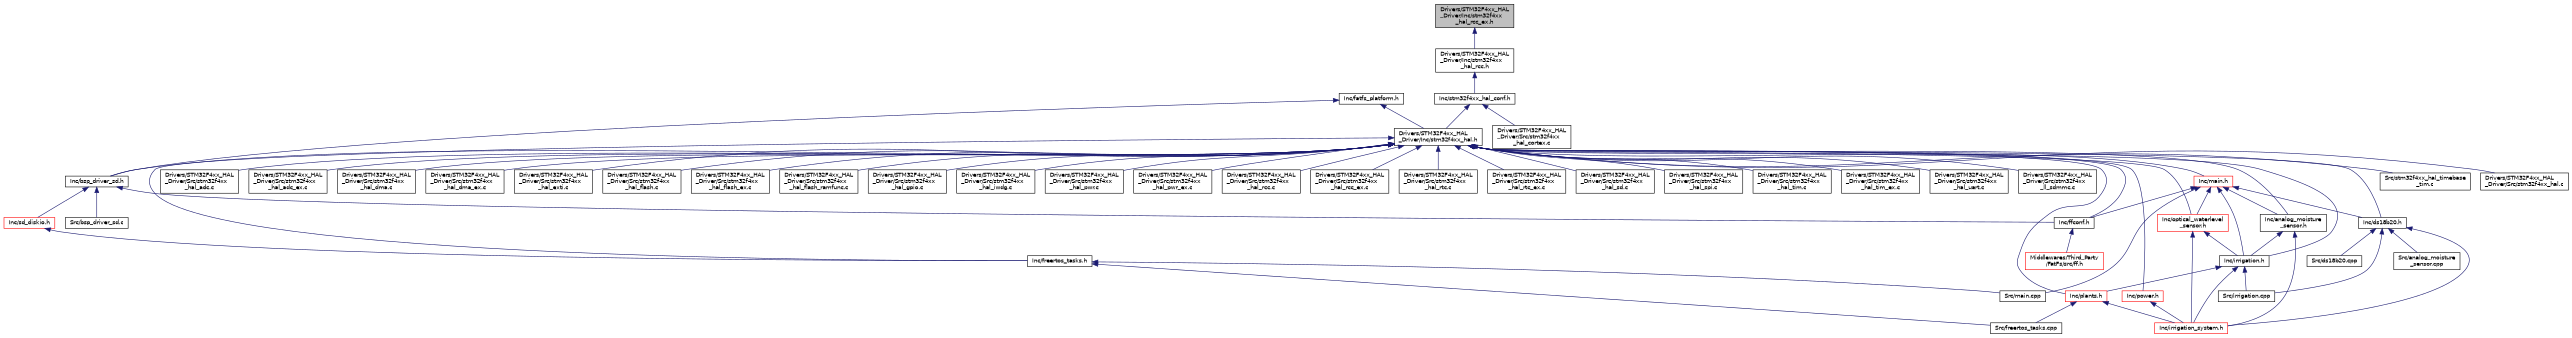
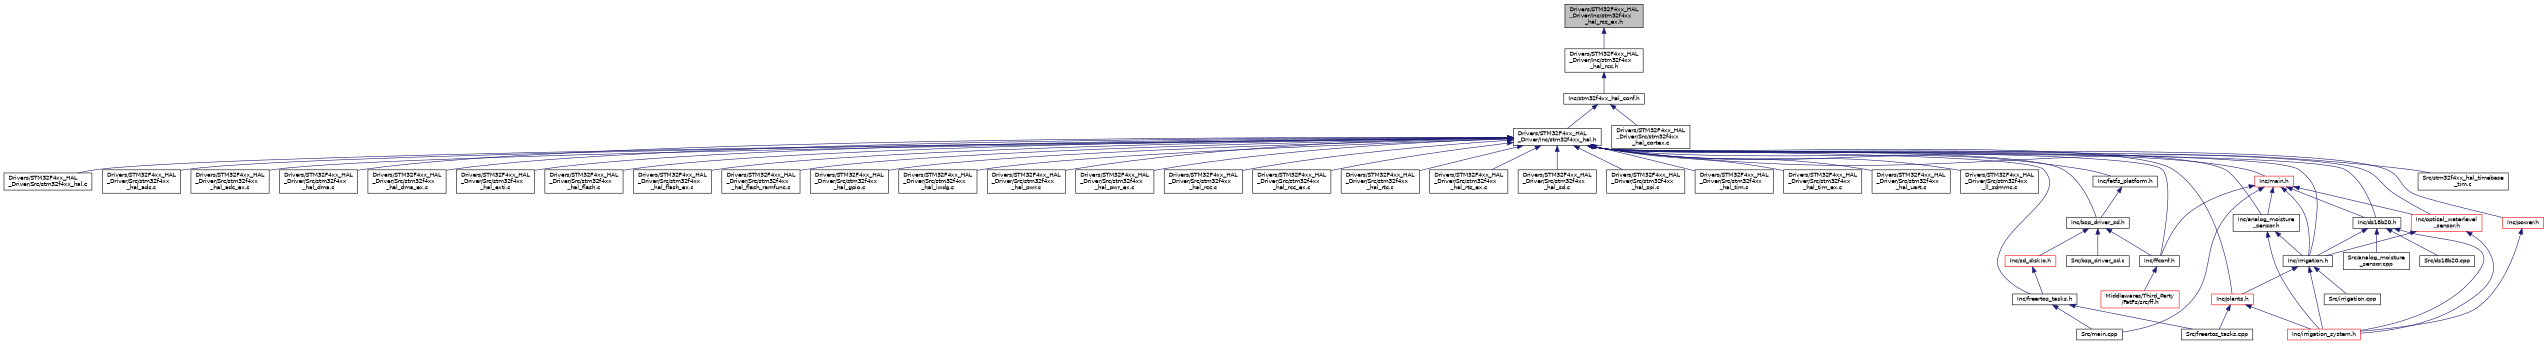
edge "Drivers/STM32F4xx_HAL _Driver/Inc/stm32f4xx_hal.h" -> "Inc/fatfs_platform.h": reversed
edge "Src/irrigation.cpp" -> "Inc/ds18b20.h": now "Inc/irrigation.h" -> "Inc/ds18b20.h"
